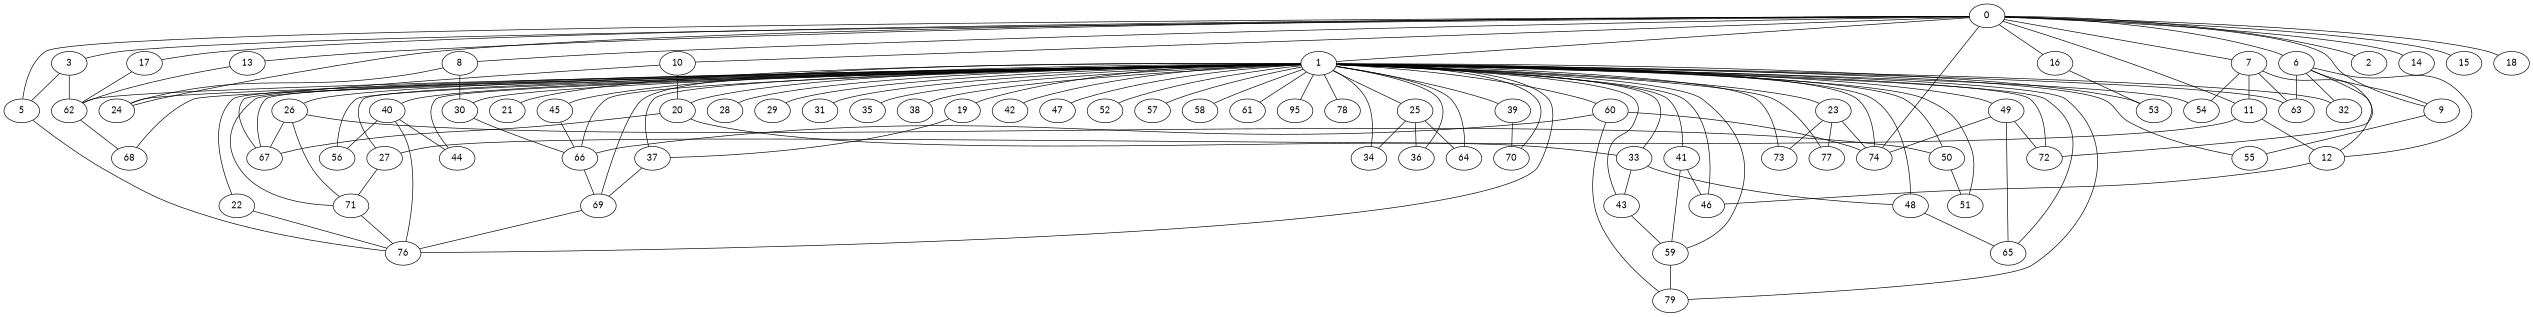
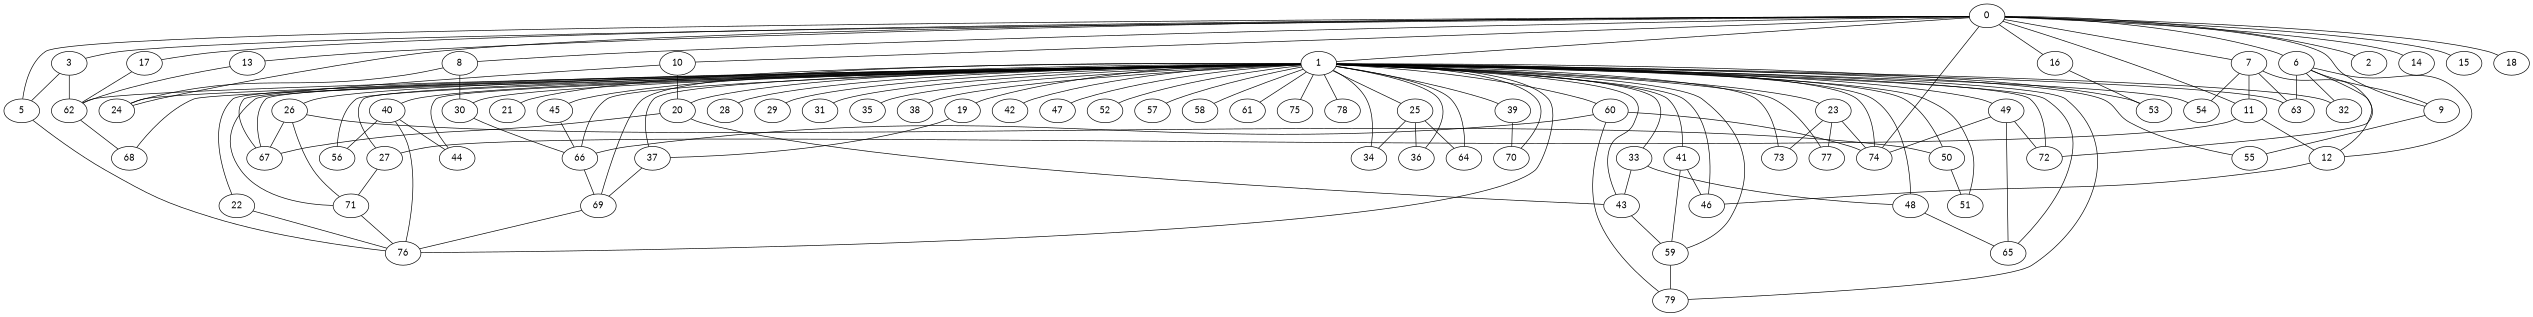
node "95": label "95" -> "75"
edge "20" -- "33": now "20" -- "43"
